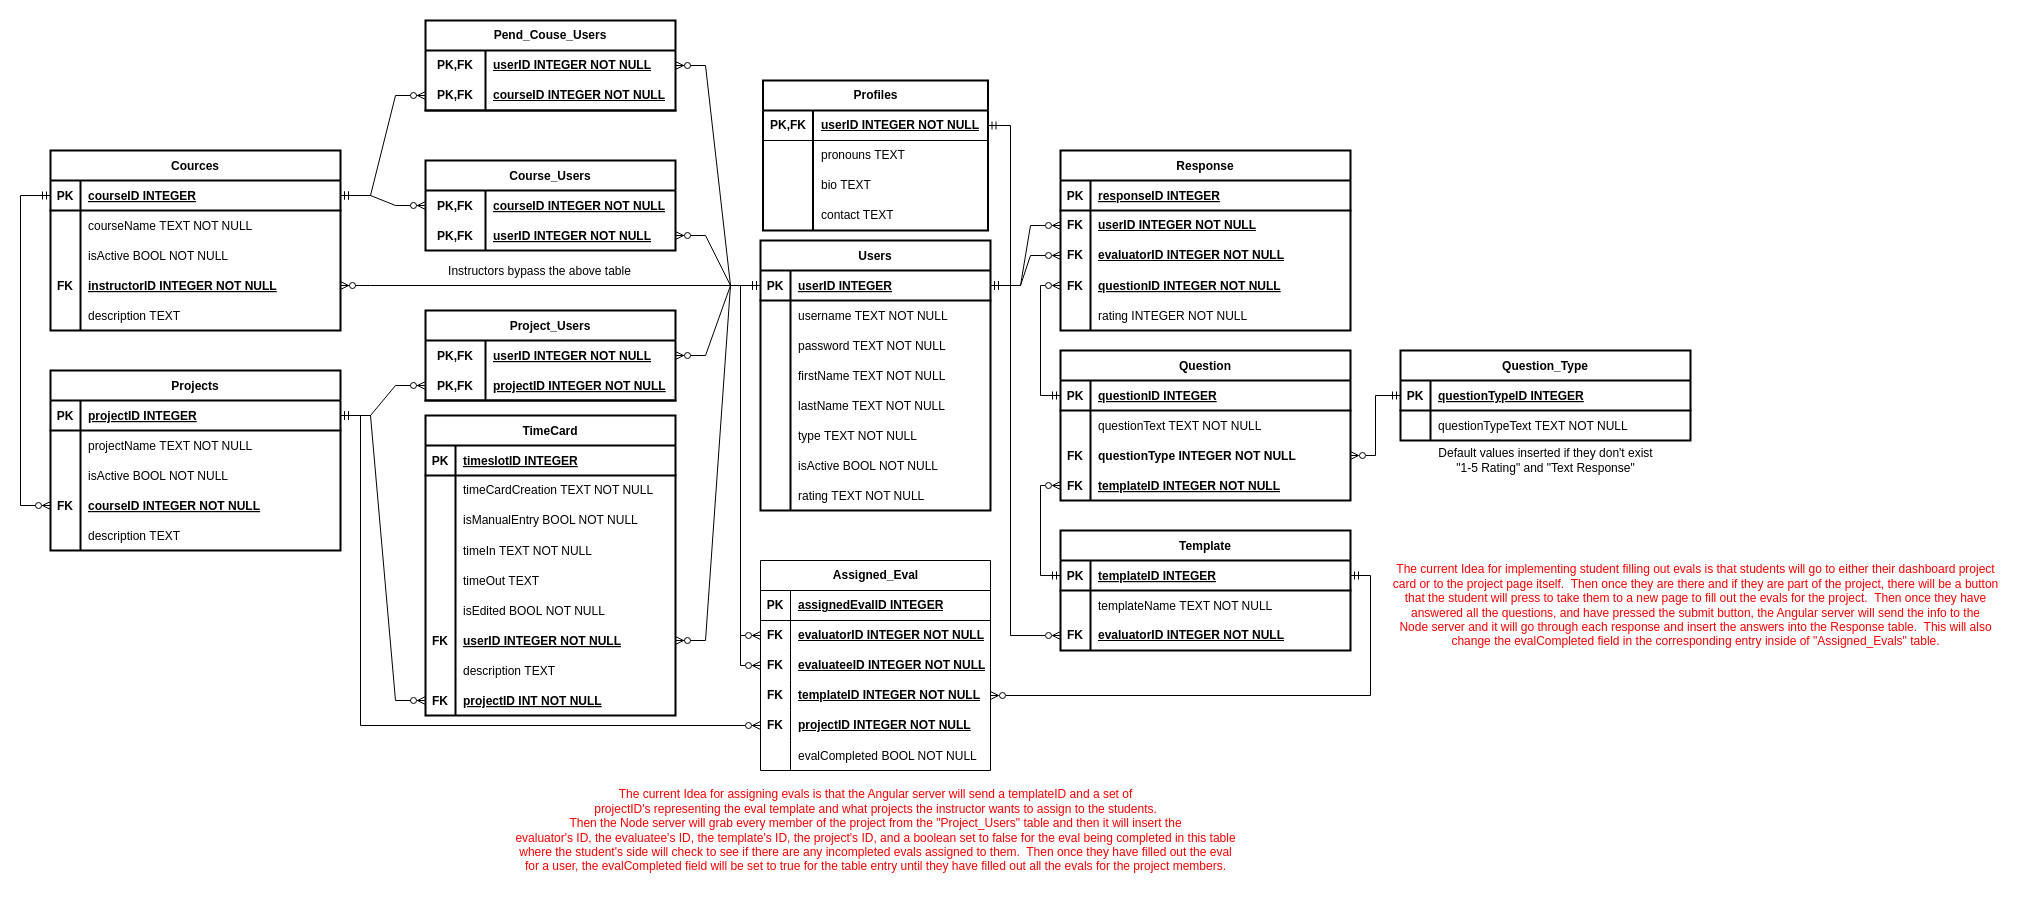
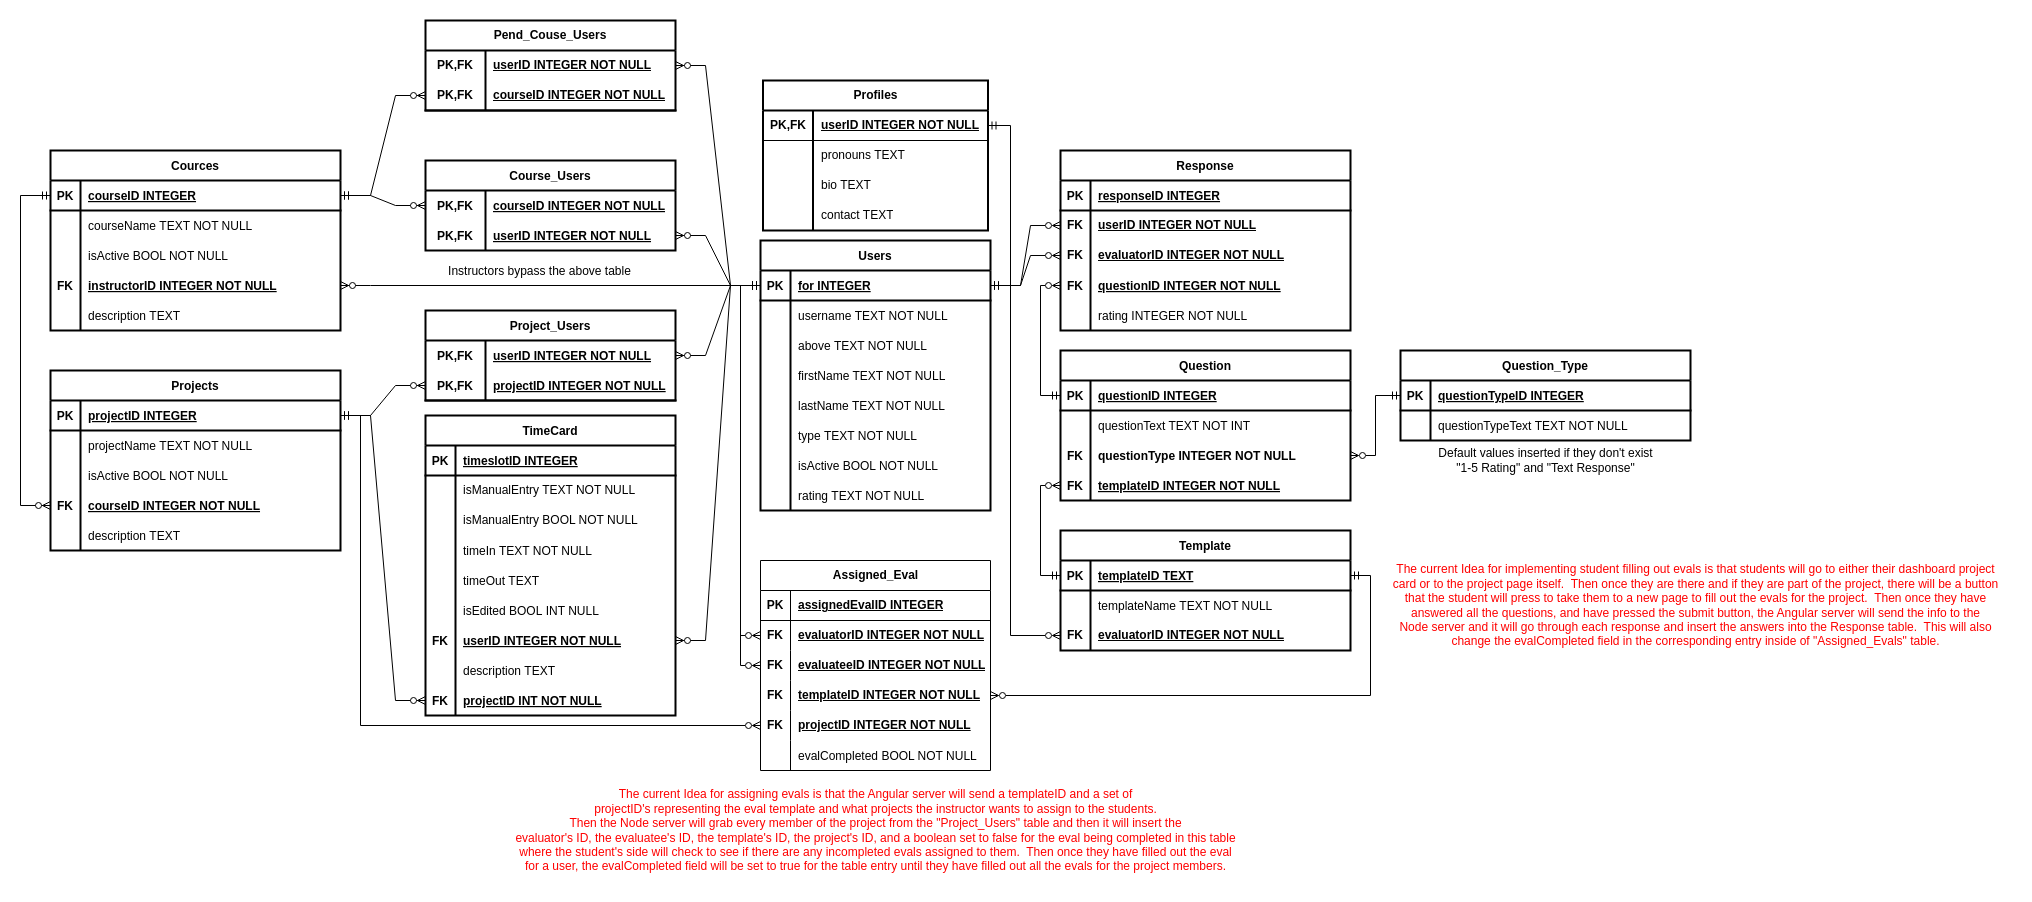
node "userID INTEGER": label "userID INTEGER" -> "for INTEGER"
node "password TEXT NOT NULL": label "password TEXT NOT NULL" -> "above TEXT NOT NULL"
node "questionText TEXT NOT NULL": label "questionText TEXT NOT NULL" -> "questionText TEXT NOT INT"
node "timeCardCreation TEXT NOT NULL": label "timeCardCreation TEXT NOT NULL" -> "isManualEntry TEXT NOT NULL"
node "templateID INTEGER": label "templateID INTEGER" -> "templateID TEXT"
node "isEdited BOOL NOT NULL": label "isEdited BOOL NOT NULL" -> "isEdited BOOL INT NULL"
